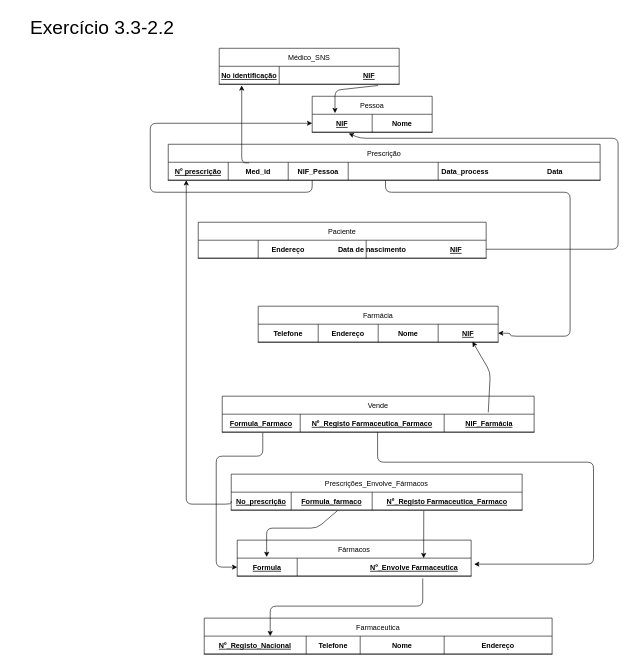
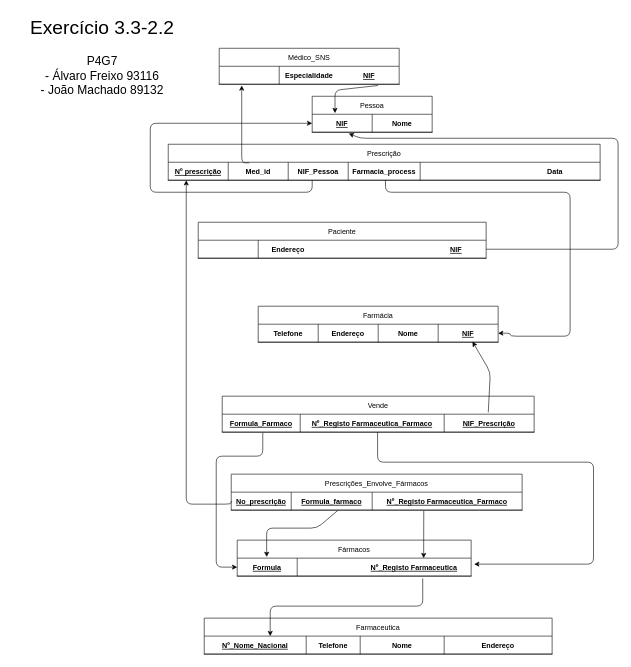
node "P4G7 - Álvaro Freixo 93116 - João Machado 89132": added
node "No identificação": removed
node "Especialidade": added
node "Farmacia_process": added
node "Data_process": removed
node "Data de nascimento": removed
node "NIF_Farmácia": label "NIF_Farmácia" -> "NIF_Prescrição"
node "Nº_Envolve Farmaceutica": label "Nº_Envolve Farmaceutica" -> "Nº_Registo Farmaceutica"
node "Nº_Registo_Nacional": label "Nº_Registo_Nacional" -> "Nº_Nome_Nacional"
